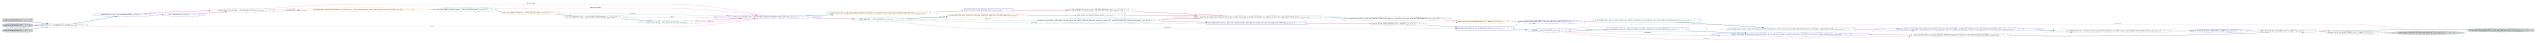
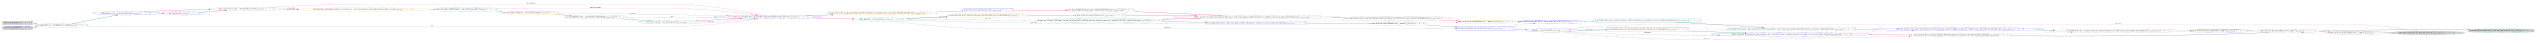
node "testStateJumpToNormal['0', '0', '1']": removed
